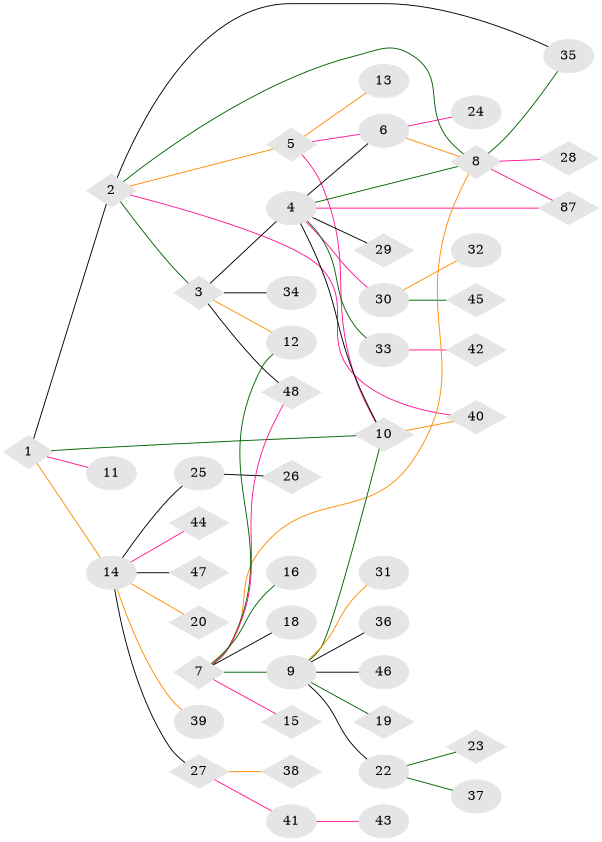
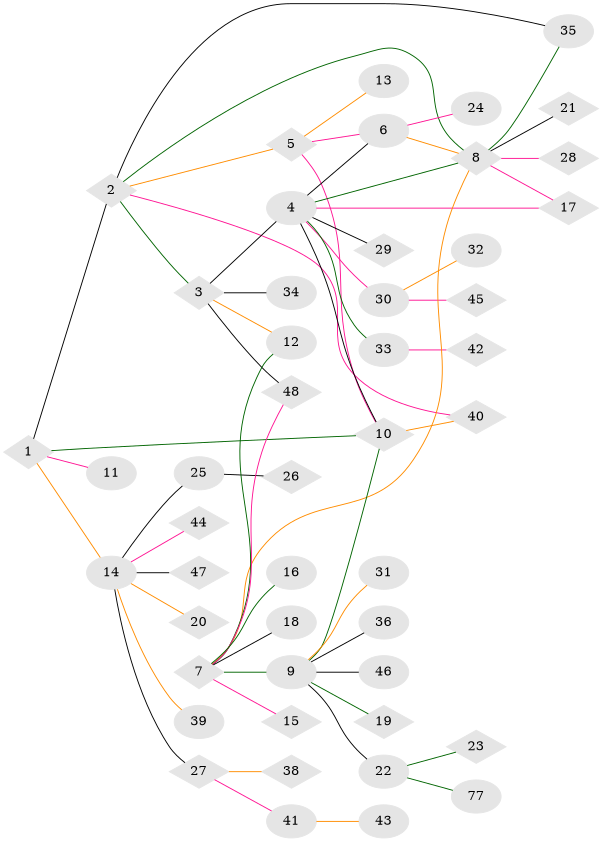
node "21": added
node "87": label "87" -> "17"
edge "30" -- "45": color darkgreen -> deeppink
node "37": label "37" -> "77"
edge "41" -- "43": color deeppink -> darkorange
